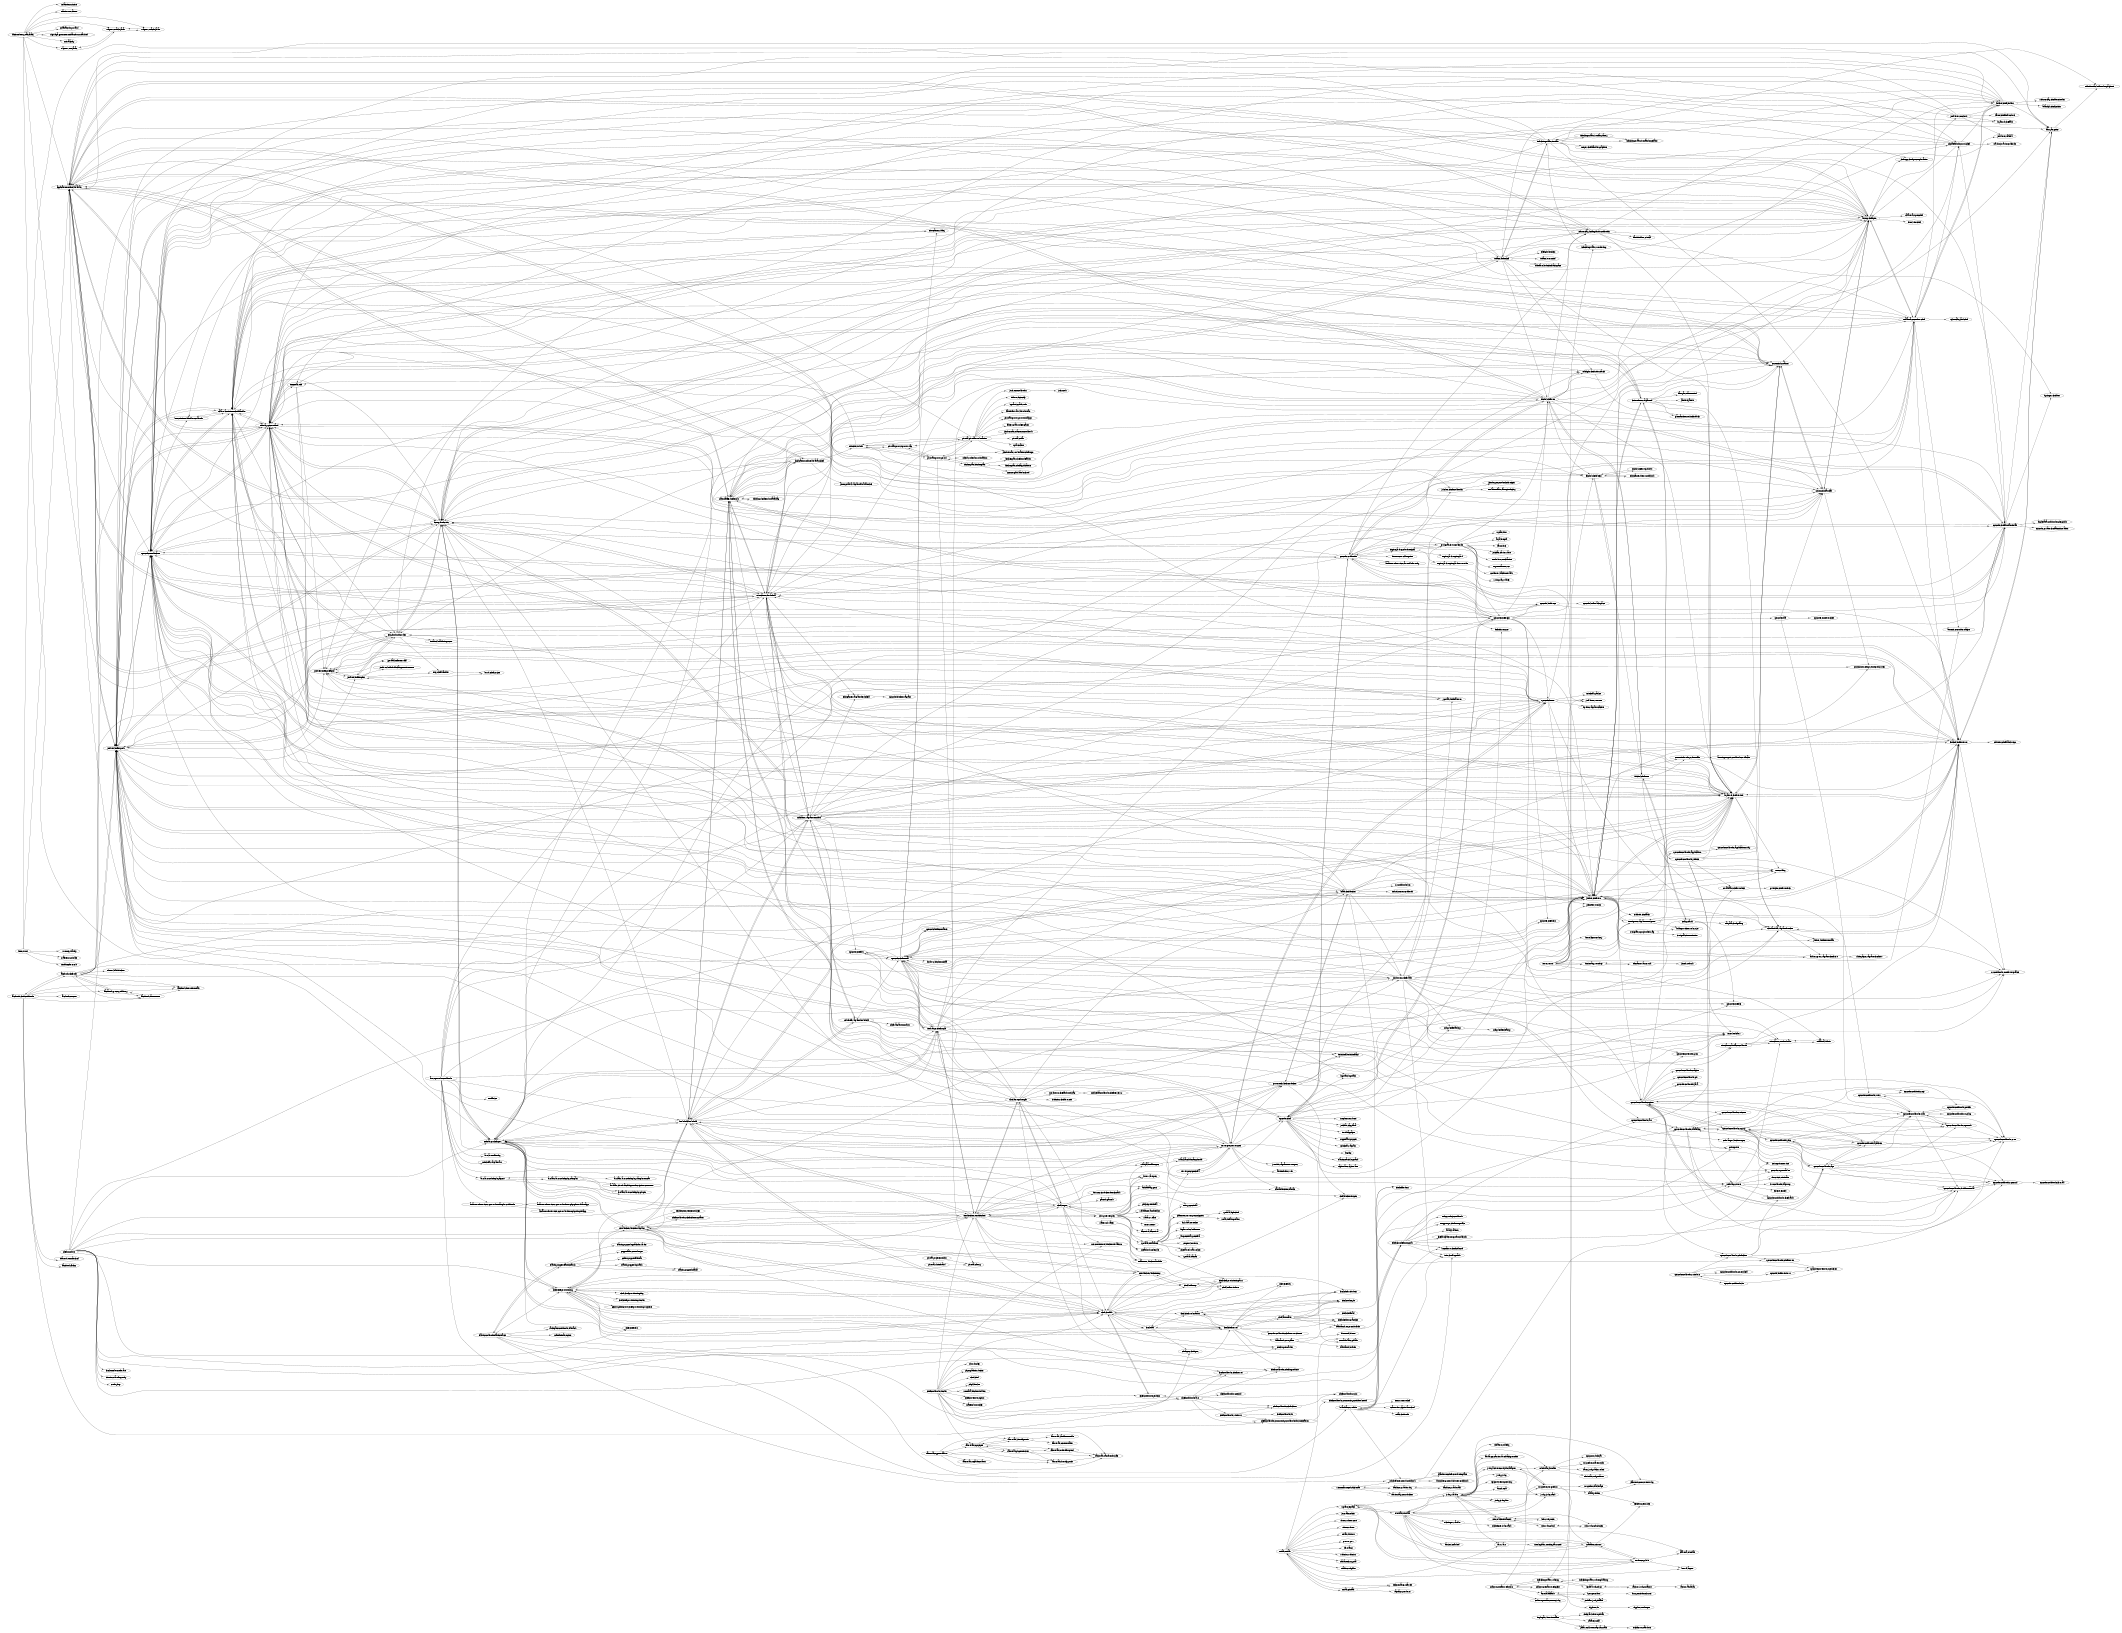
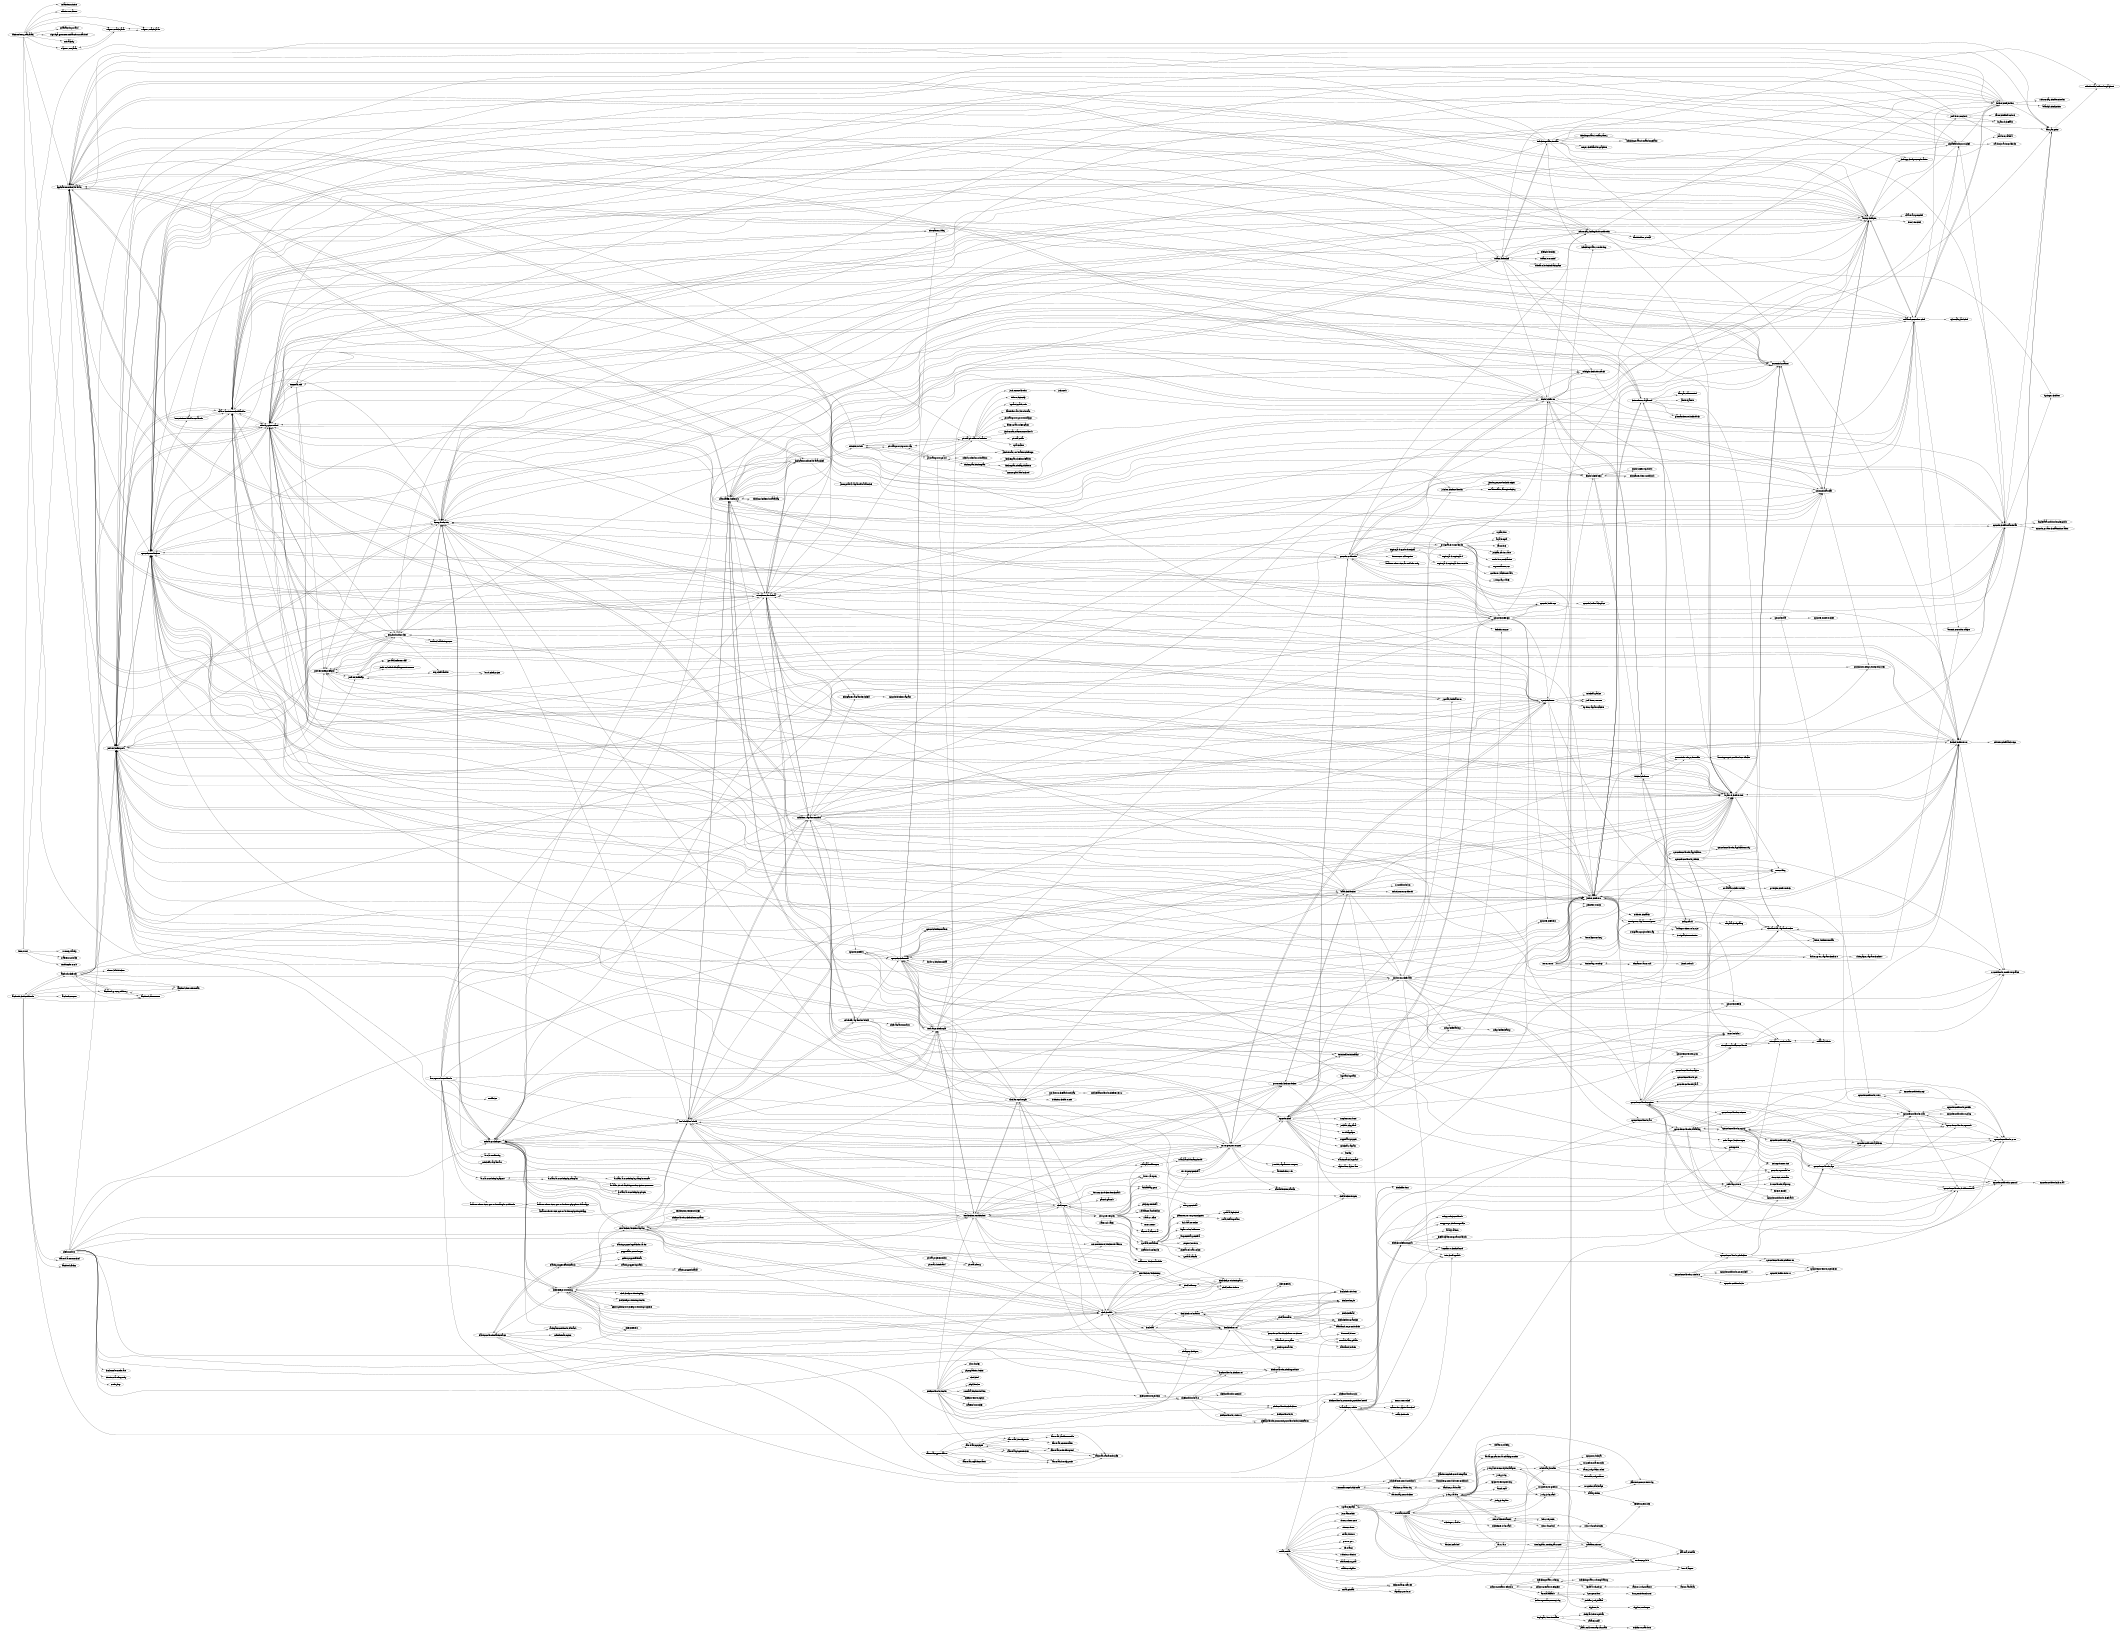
node "jonlives/knife-nginx": label "jonlives/knife-nginx" -> "jonlives/knife-flip"
node "obazoud/tomcat-chef": label "obazoud/tomcat-chef" -> "obazoud/awesome-chef"
